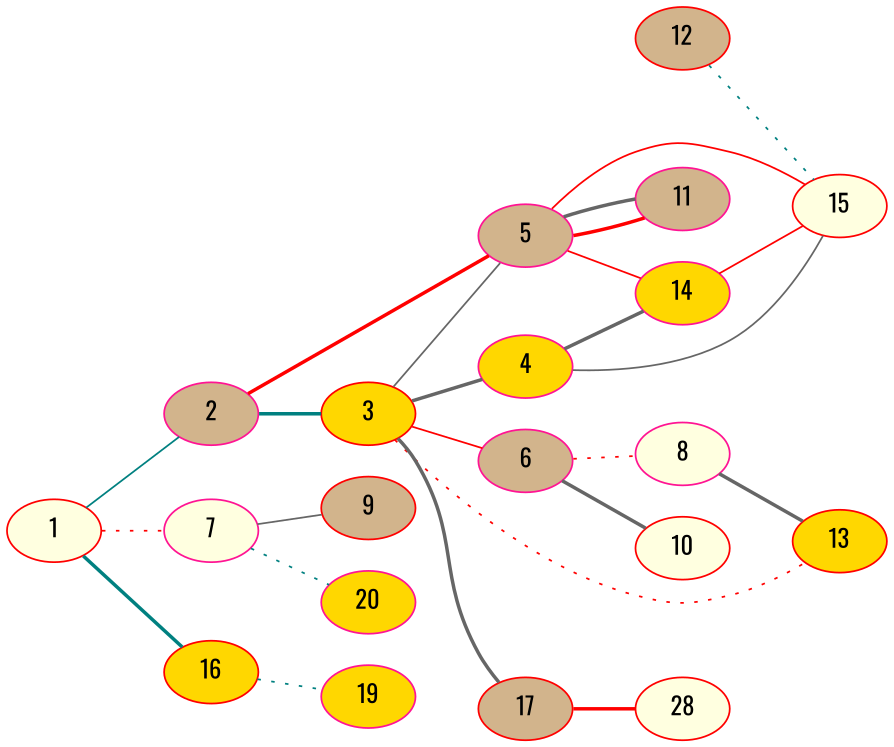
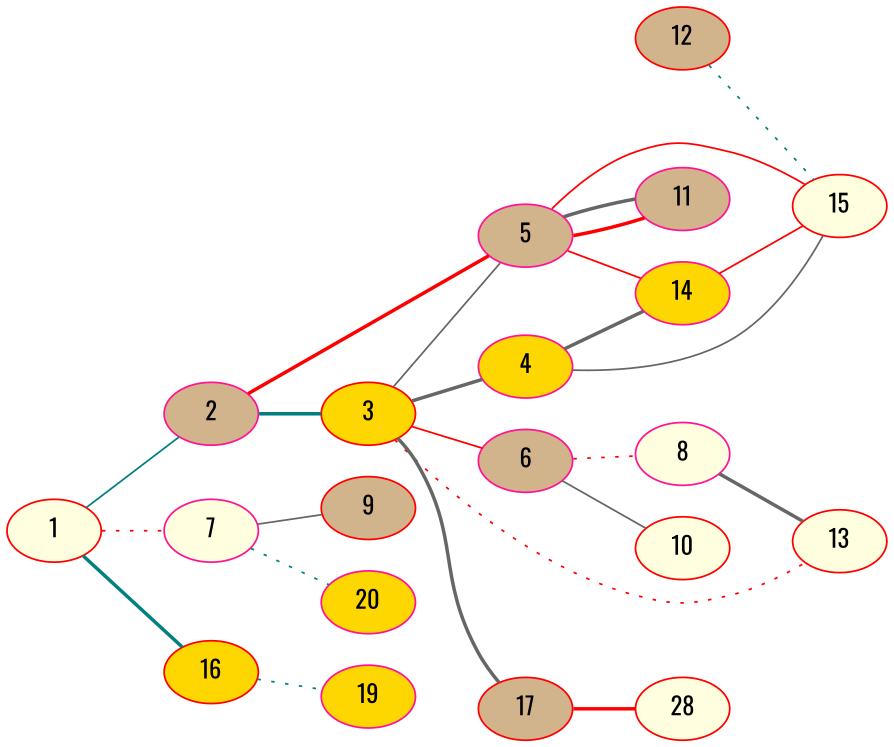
edge "6" -- "10": style bold -> solid
node "13": fillcolor gold -> lightyellow
